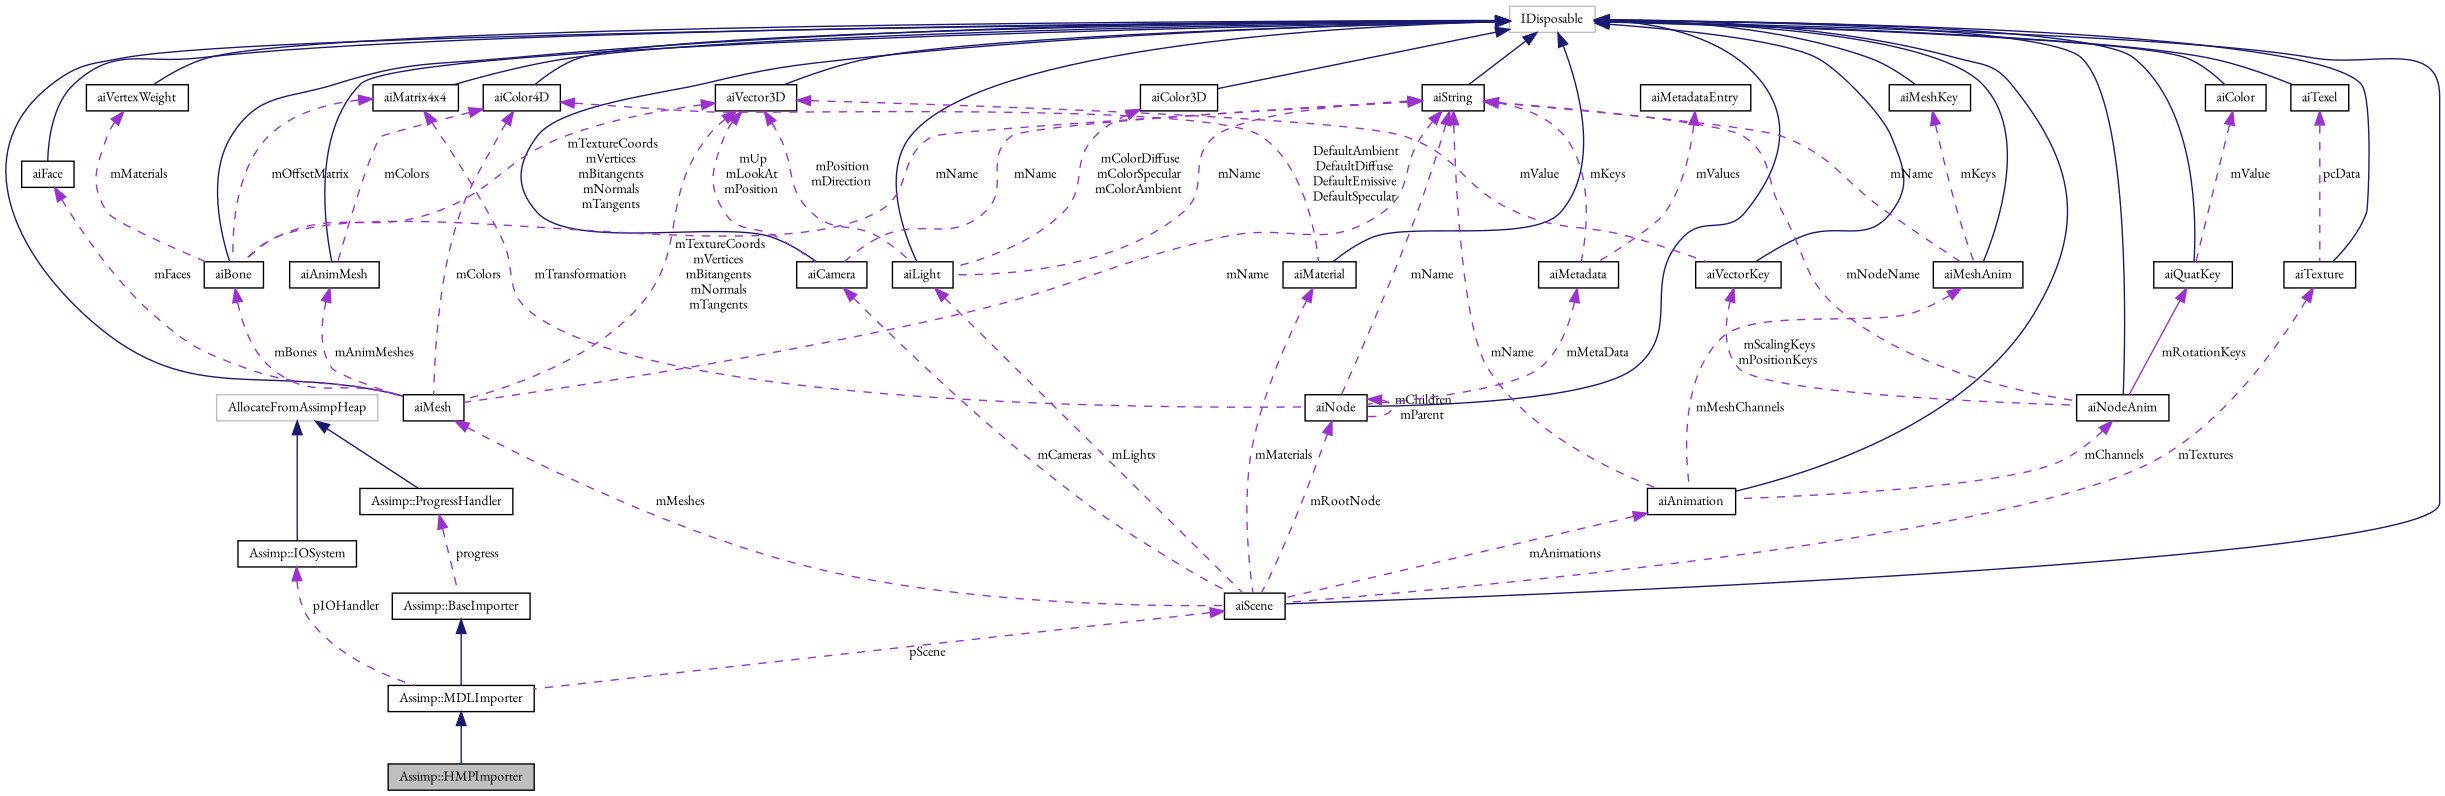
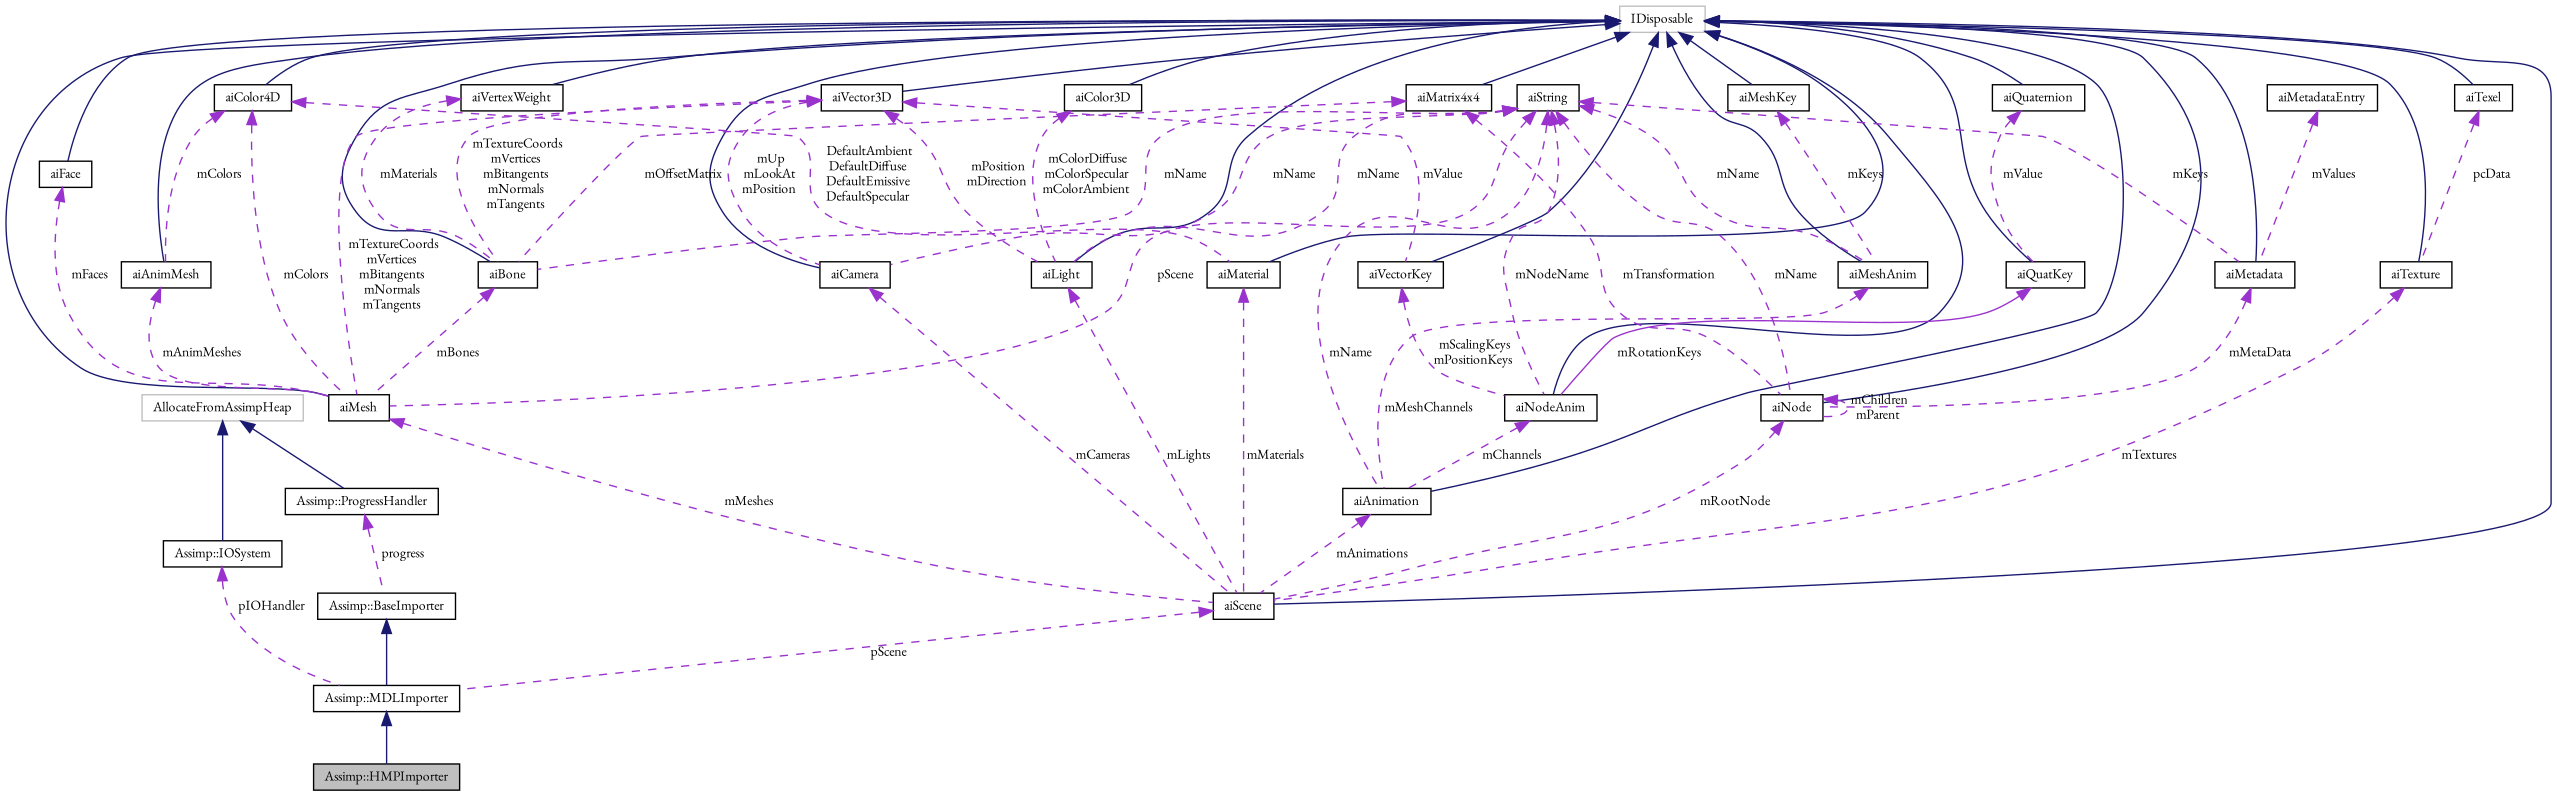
edge "aiString" -> "IDisposable": now "aiMetadata" -> "IDisposable"
node "aiColor": label "aiColor" -> "aiQuaternion"
edge "aiMesh" -> "aiString": label " mName" -> " pScene"
